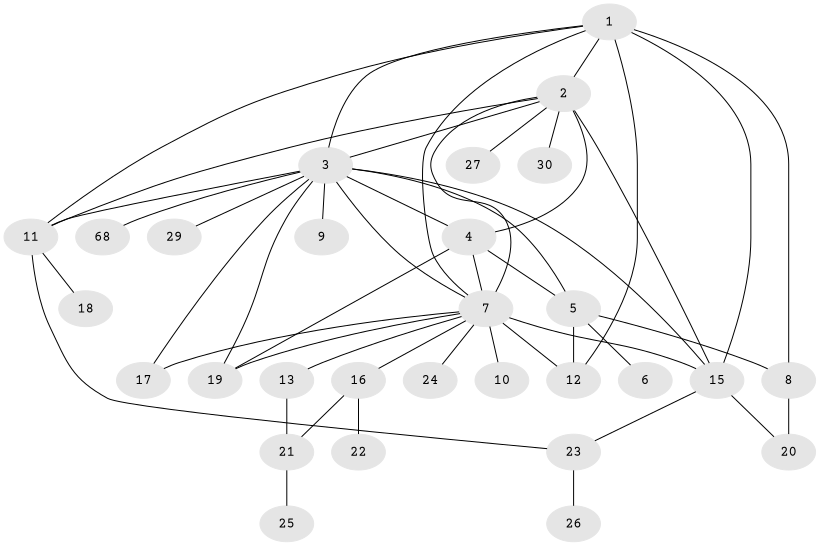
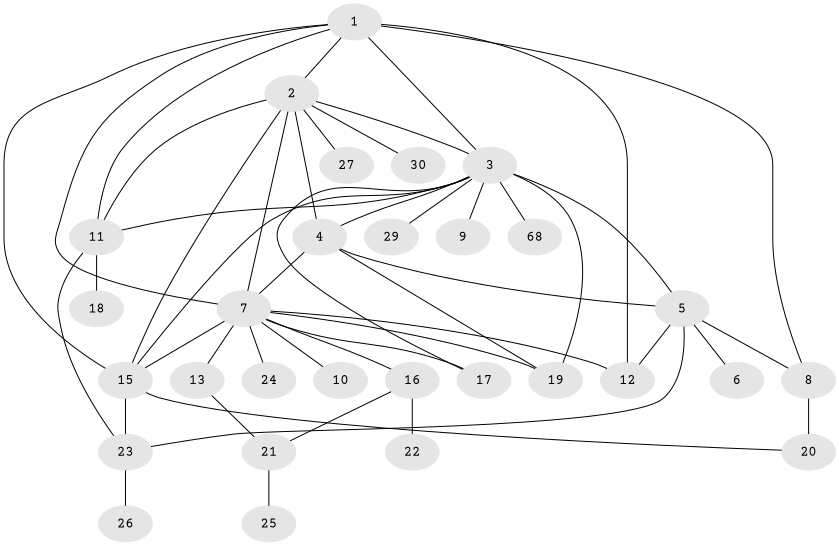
edge "3" -- "7": removed
edge "5" -- "23": added
